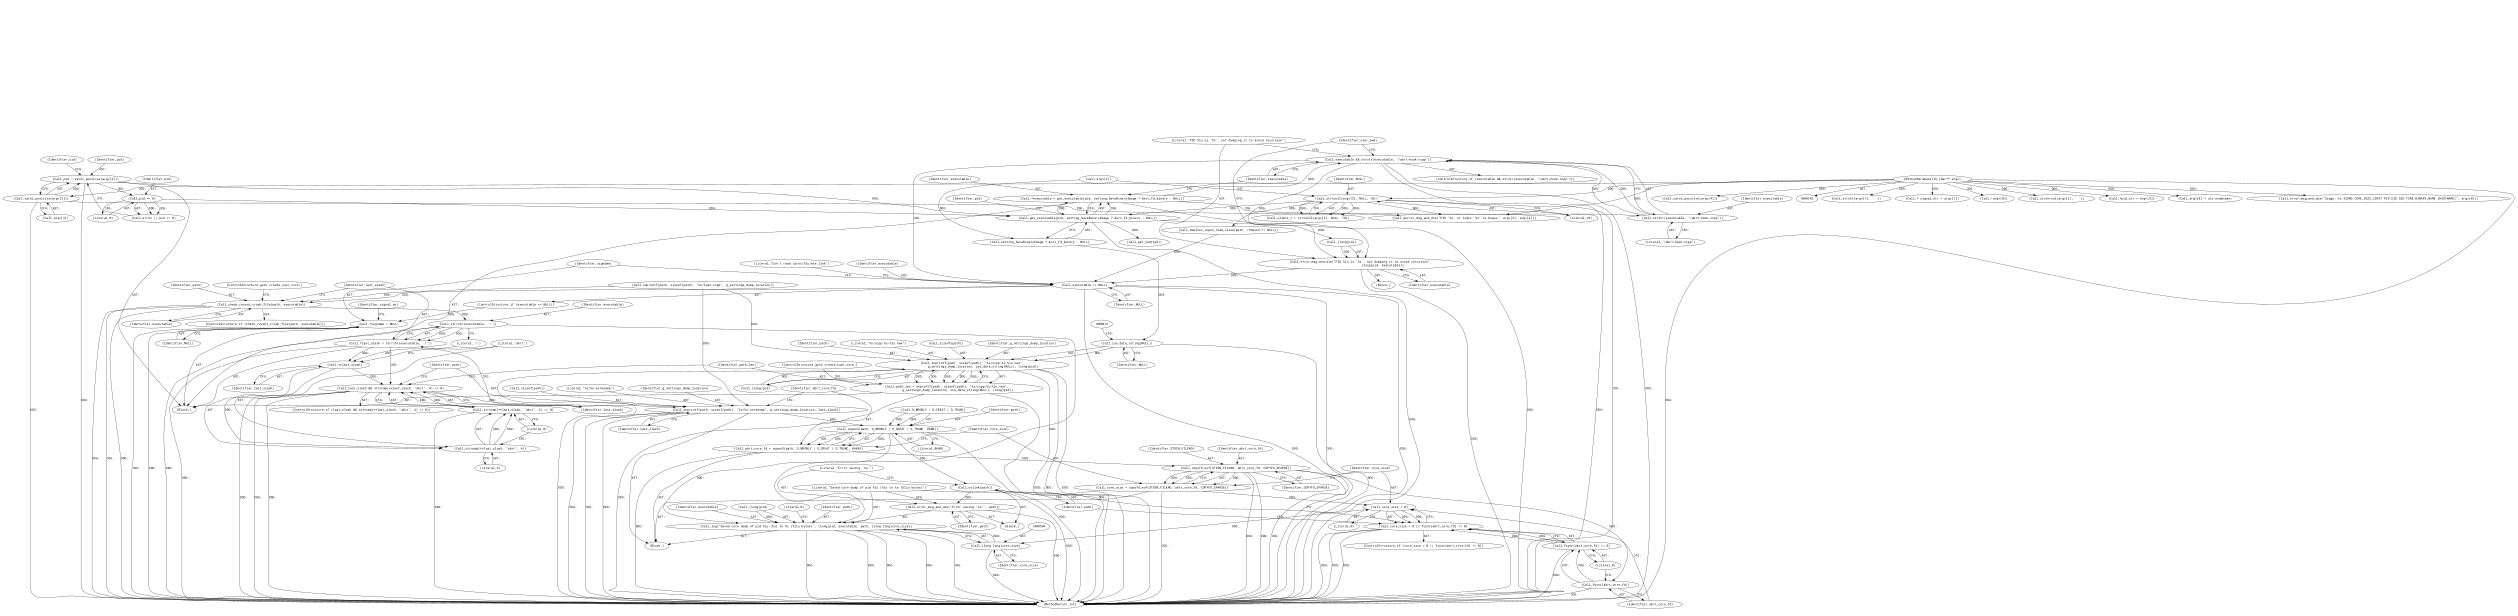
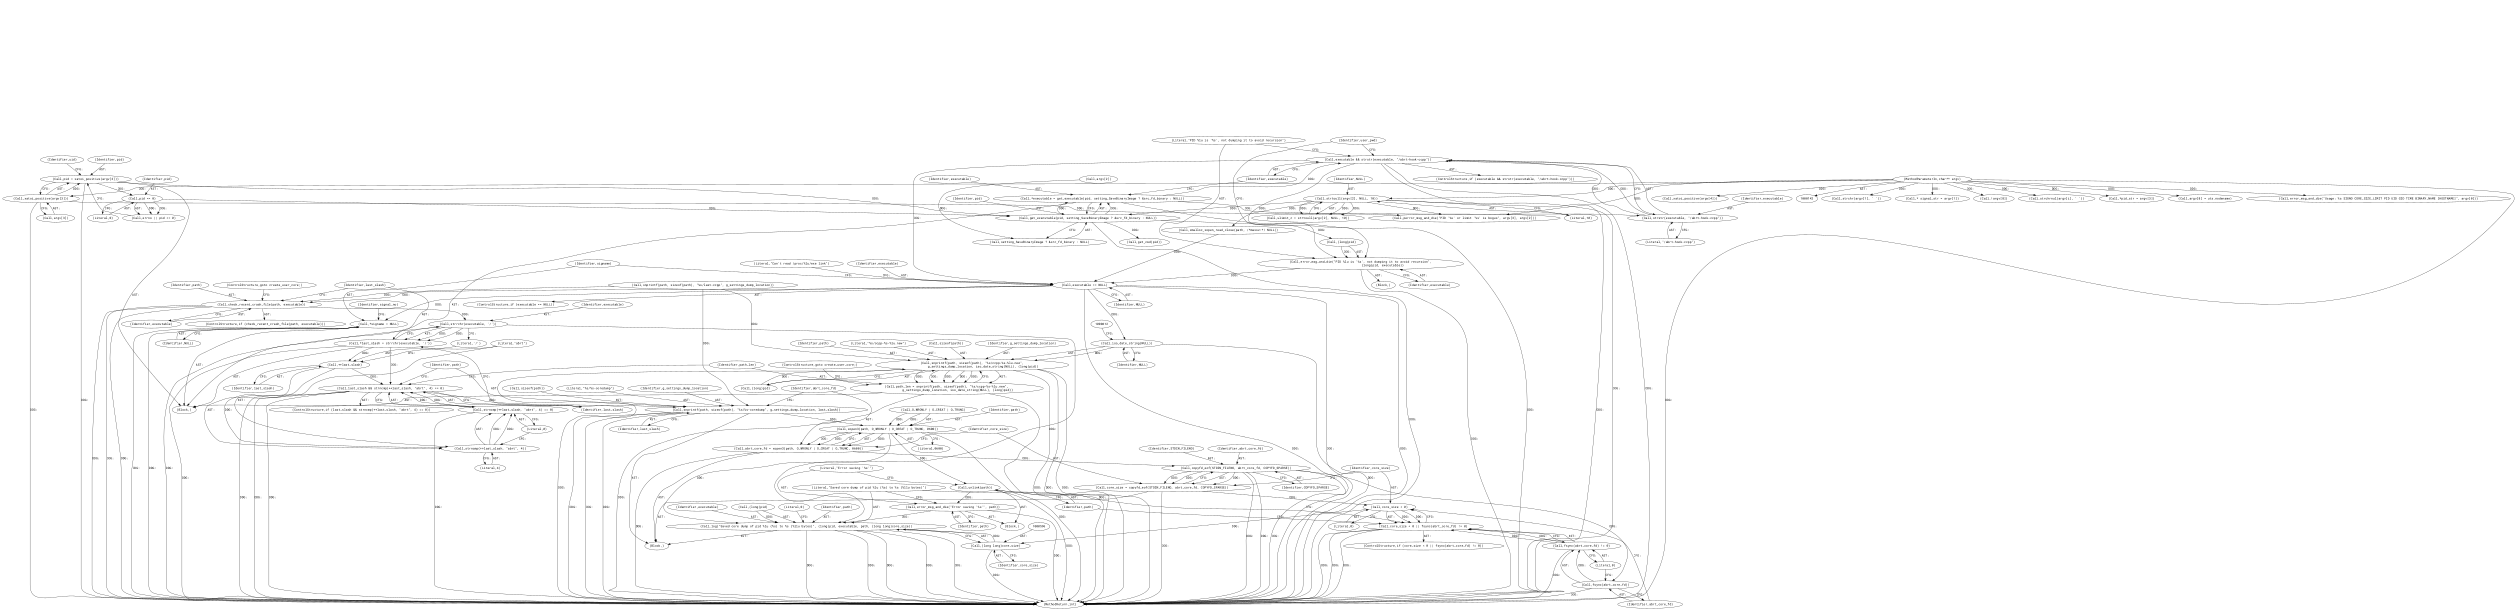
edge "(Call,argv[2])" -> "(Call,strtoull(argv[2], NULL, 10))": removed, label "AST:"
edge "(Call,setting_SaveBinaryImage ? &src_fd_binary : NULL)" -> "(Call,iso_date_string(NULL))": now "(Call,executable == NULL)" -> "(Call,iso_date_string(NULL))"
edge "(ControlStructure,if (executable == NULL))" -> "(Call,*signame = NULL)": now "(Call,executable == NULL)" -> "(Call,*signame = NULL)"
